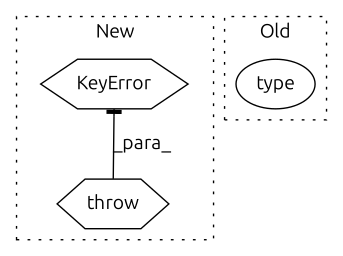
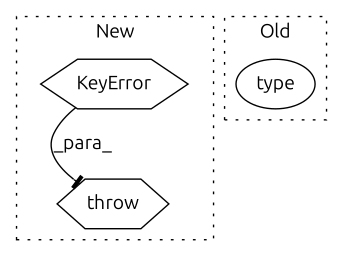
edge "throw" -> "KeyError": reversed
